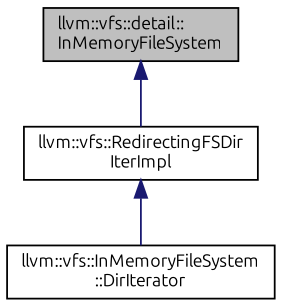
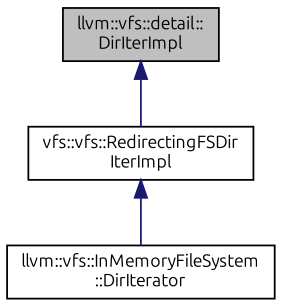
node "llvm::vfs::detail:: InMemoryFileSystem": label "llvm::vfs::detail:: InMemoryFileSystem" -> "llvm::vfs::detail:: DirIterImpl"
node "llvm::vfs::RedirectingFSDir IterImpl": label "llvm::vfs::RedirectingFSDir IterImpl" -> "vfs::vfs::RedirectingFSDir IterImpl"
